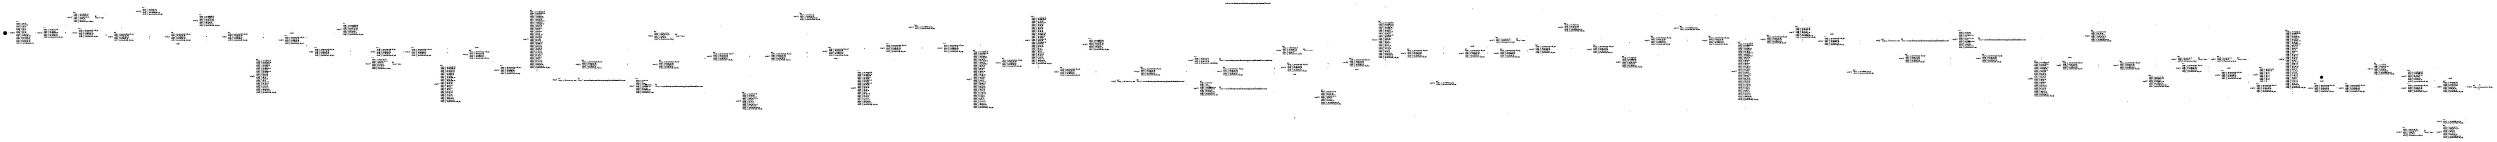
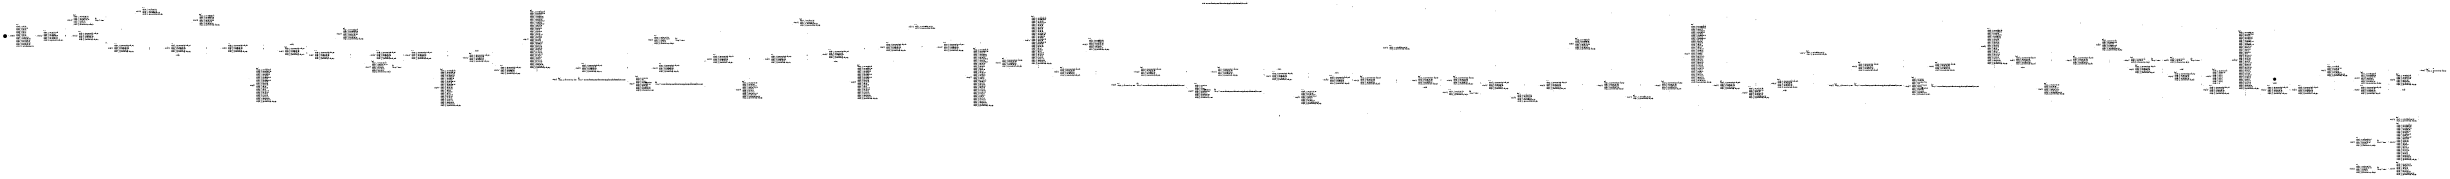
node "0x40275f [16]": removed
